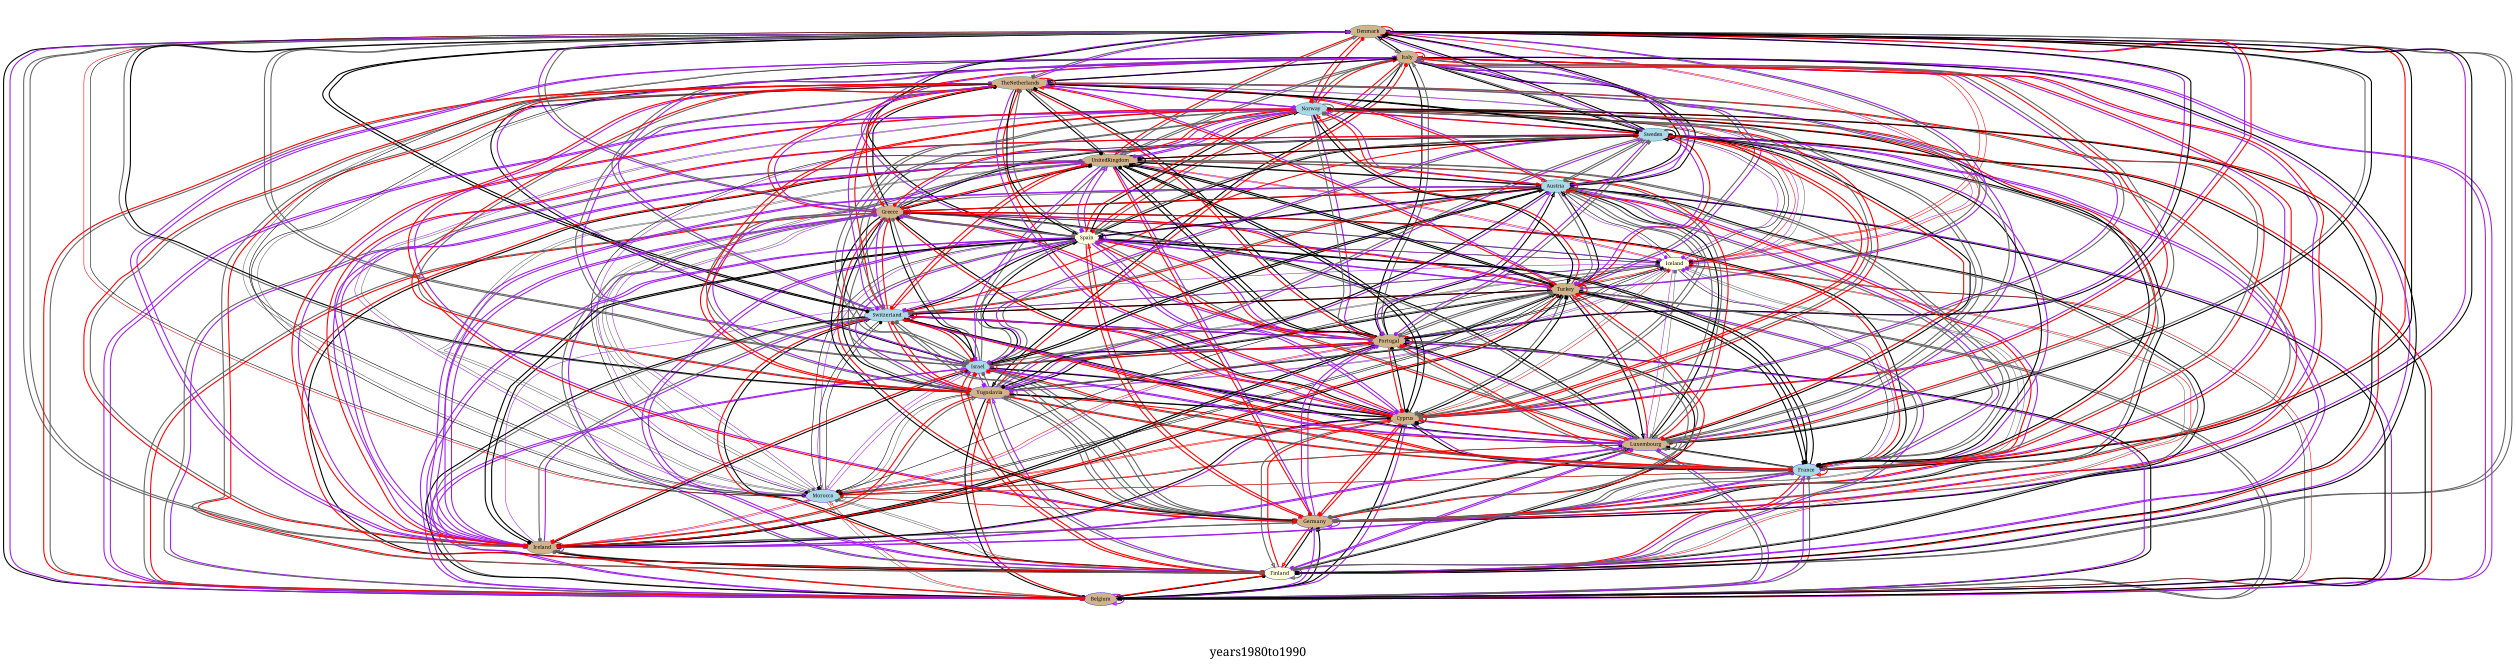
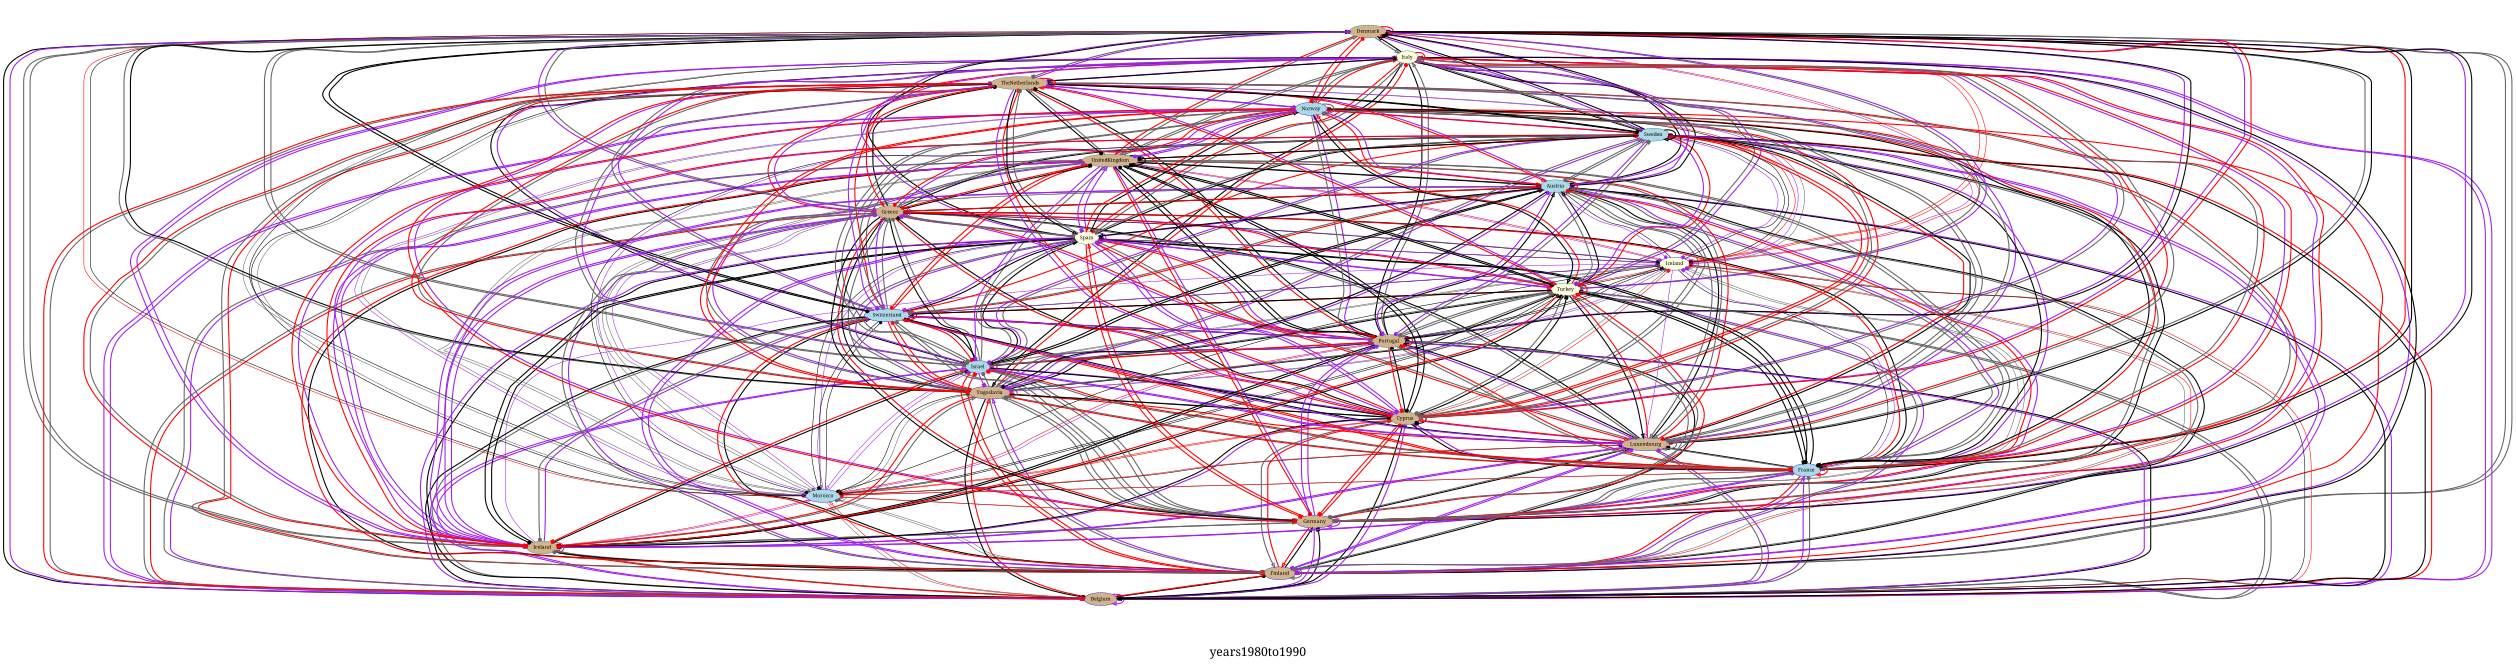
node "Italy": fillcolor tan -> lightyellow
node "Norway": color teal -> blue
edge "Switzerland" -> "Greece": color red -> gray40
node "Turkey": fillcolor tan -> lightyellow
node "Switzerland": color teal -> blue
edge "Luxembourg" -> "Iceland": removed
edge "Norway" -> "Finland": removed
edge "Belgium" -> "Spain": color purple -> black
node "Finland": fillcolor lightyellow -> tan
